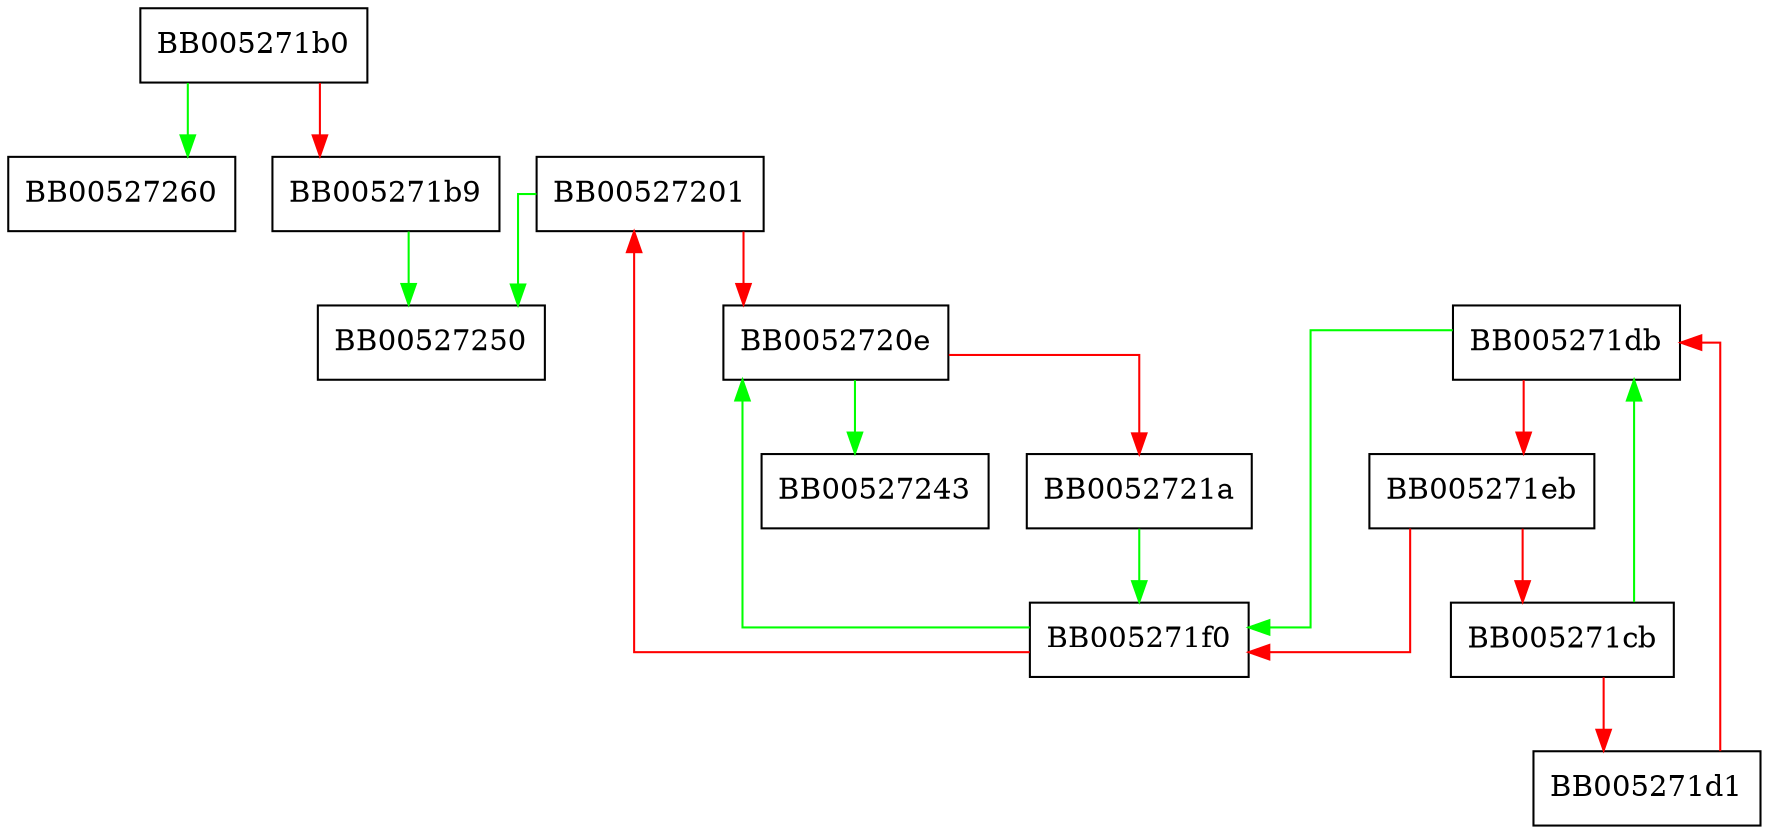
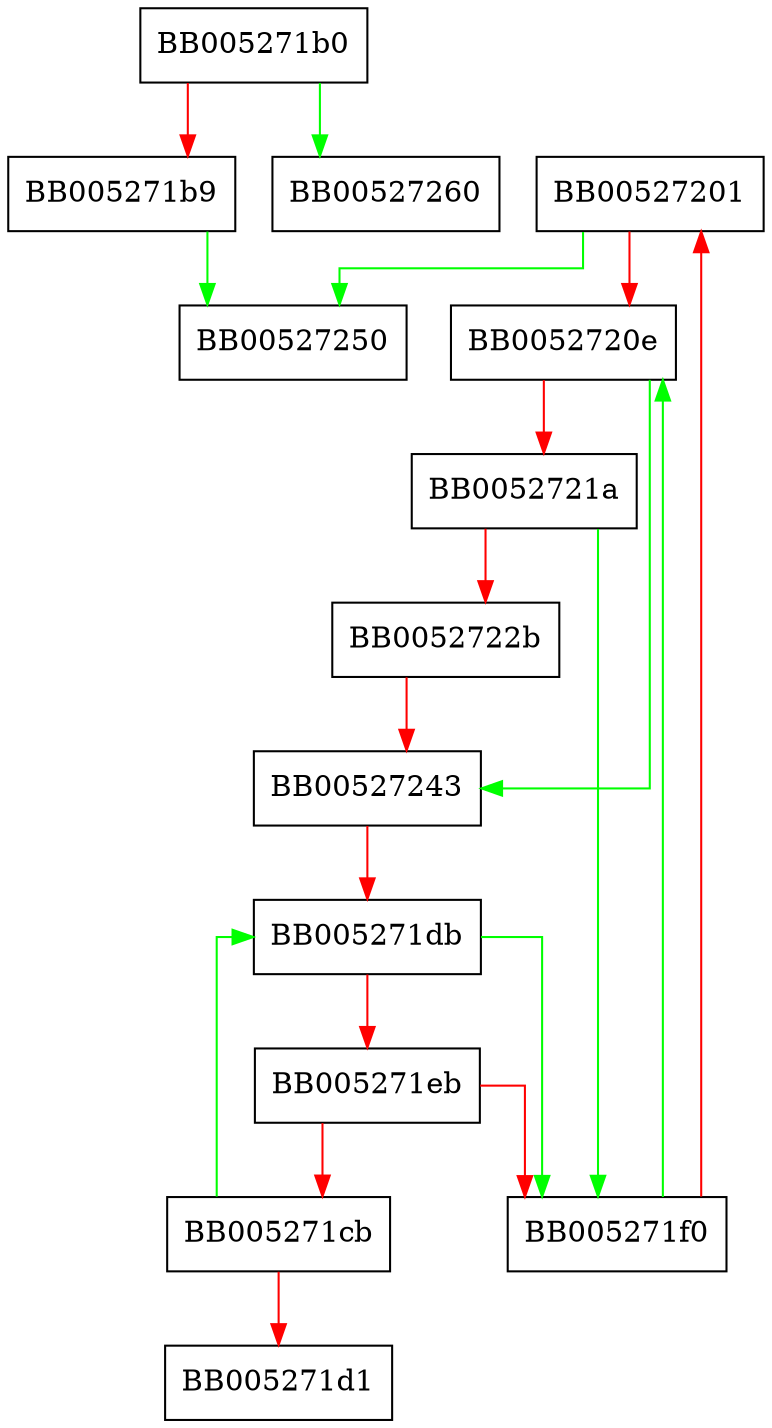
edge "BB005271d1" -> "BB005271db": now "BB00527243" -> "BB005271db"
node "BB0052722b": added
